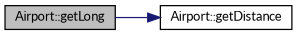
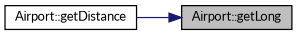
edge "Airport::getLong" -> "Airport::getDistance": reversed
